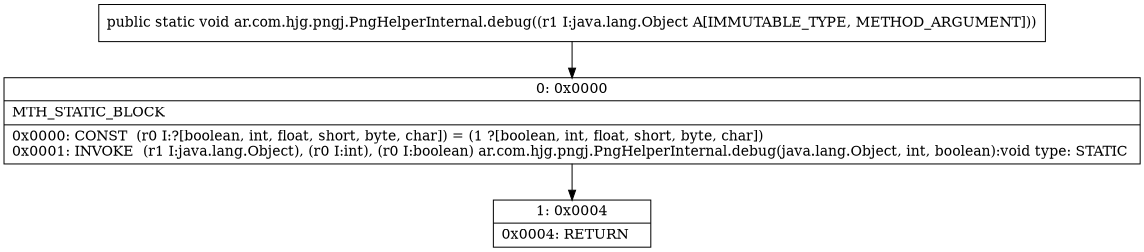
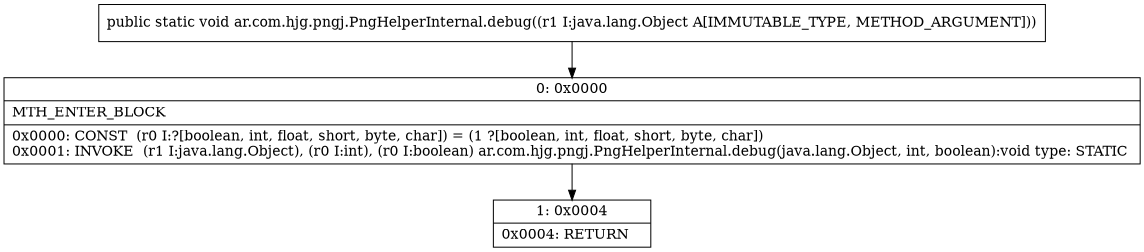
node "0: 0x0000": text "MTH_STATIC_BLOCK" -> "MTH_ENTER_BLOCK"
